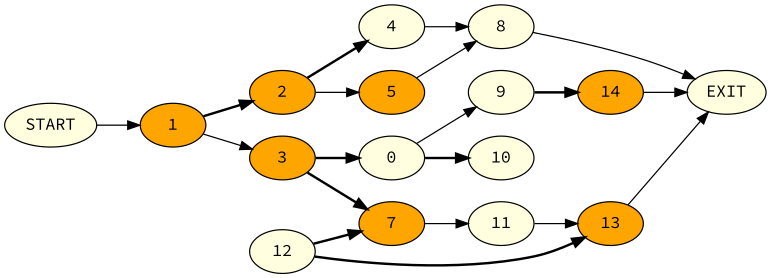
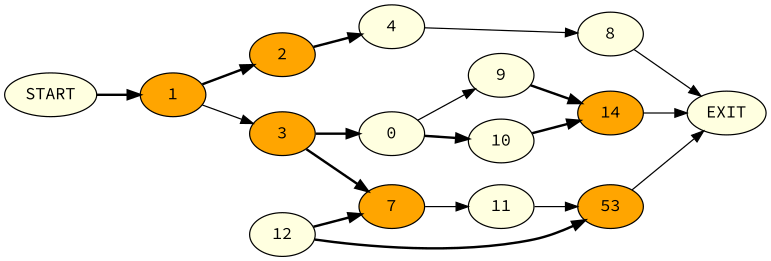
node "5": removed
edge "START" -> "1": style solid -> bold
edge "10" -> "14": added
node "13": label "13" -> "53"
